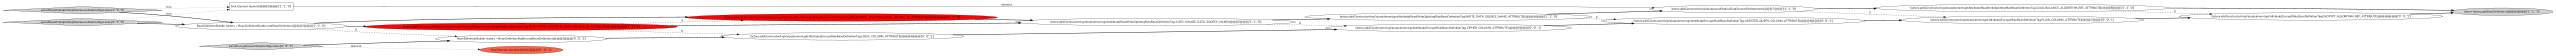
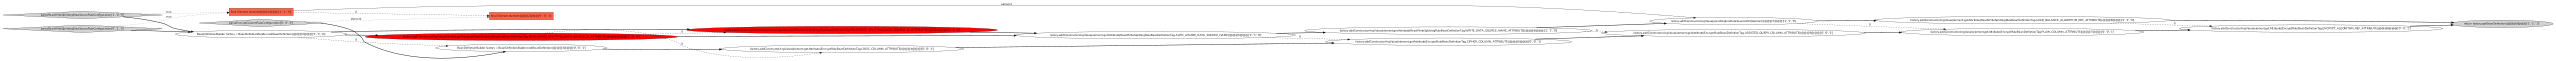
node "final Element element@@@2@@@['1', '1', '0']": fillcolor white -> tomato
edge "final Element element@@@2@@@['1', '1', '0']" -> "final Element element@@@2@@@['0', '0', '1']": added, label "0"
node "final Element element@@@2@@@['0', '0', '1']": shape ellipse -> box
